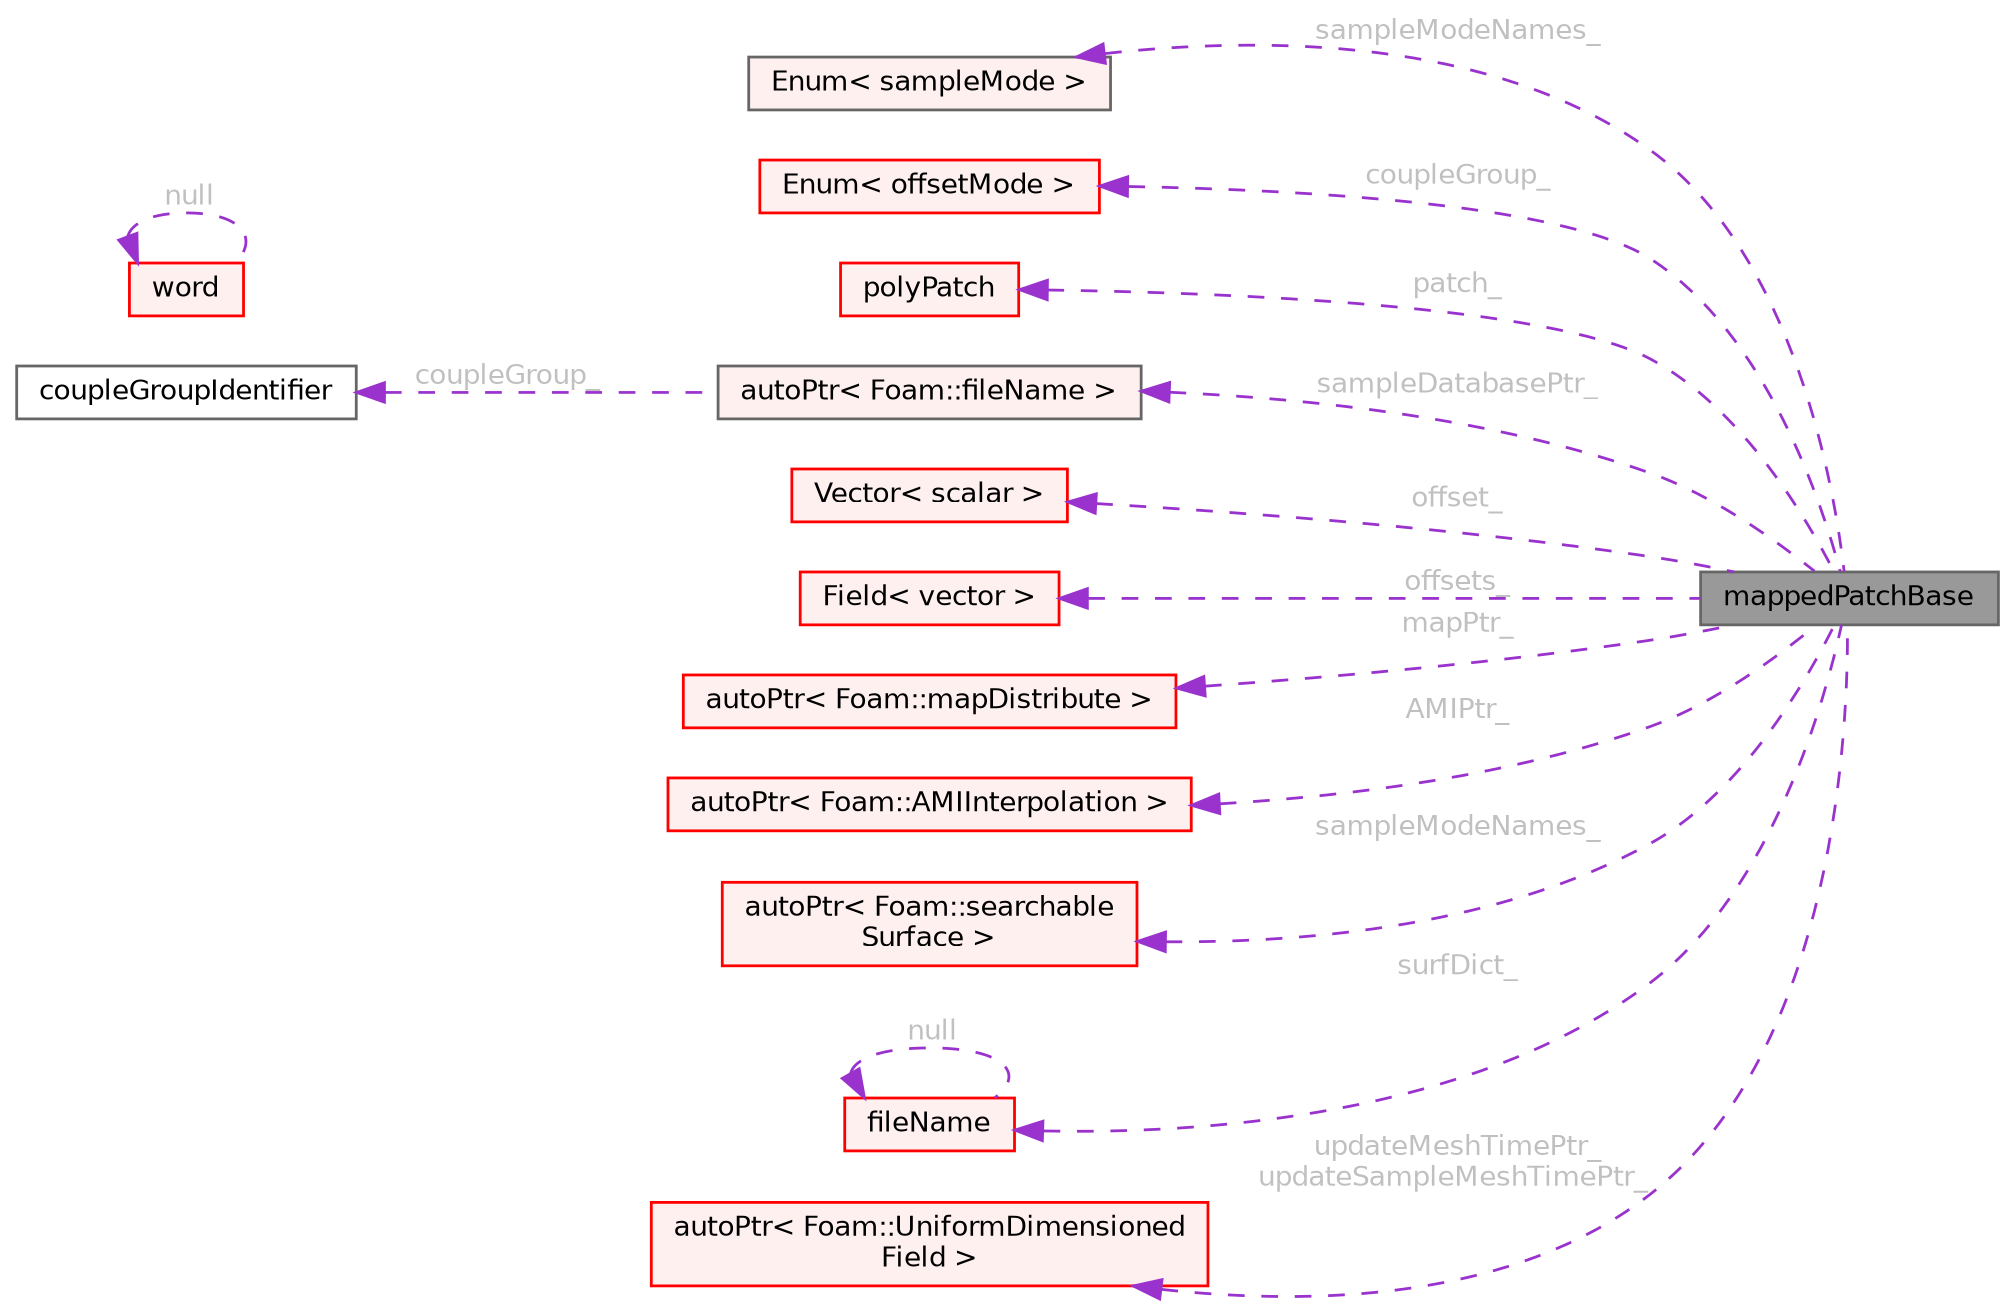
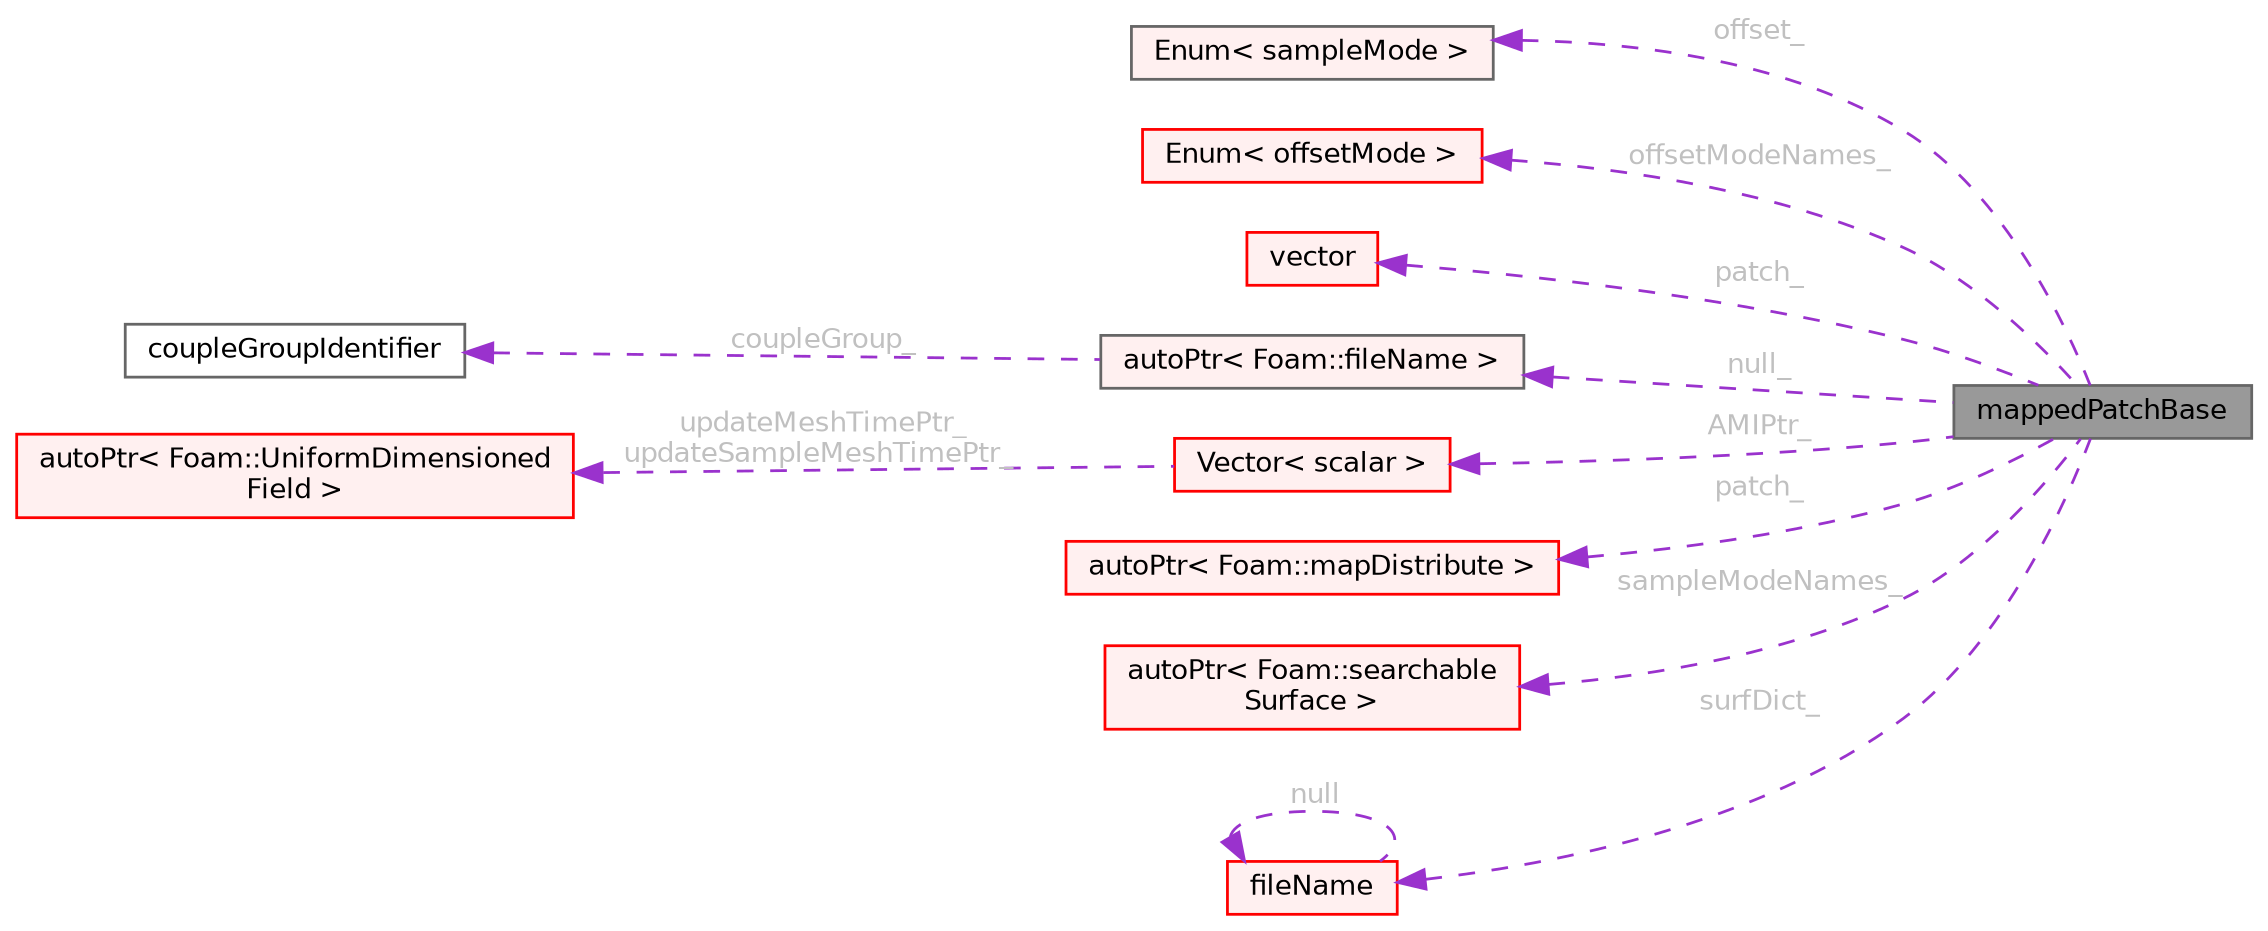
edge "mappedPatchBase" -> "Enum< sampleMode >": label " sampleModeNames_" -> " offset_"
edge "mappedPatchBase" -> "Enum< offsetMode >": label " coupleGroup_" -> " offsetModeNames_"
node "word": removed
node "polyPatch": label "polyPatch" -> "vector"
edge "mappedPatchBase" -> "autoPtr< Foam::fileName >": label " sampleDatabasePtr_" -> " null_"
edge "mappedPatchBase" -> "Vector< scalar >": label " offset_" -> " AMIPtr_"
node "Field< vector >": removed
edge "mappedPatchBase" -> "autoPtr< Foam::mapDistribute >": label " mapPtr_" -> " patch_"
node "autoPtr< Foam::AMIInterpolation >": removed
edge "mappedPatchBase" -> "autoPtr< Foam::UniformDimensioned Field >": now "Vector< scalar >" -> "autoPtr< Foam::UniformDimensioned Field >"
